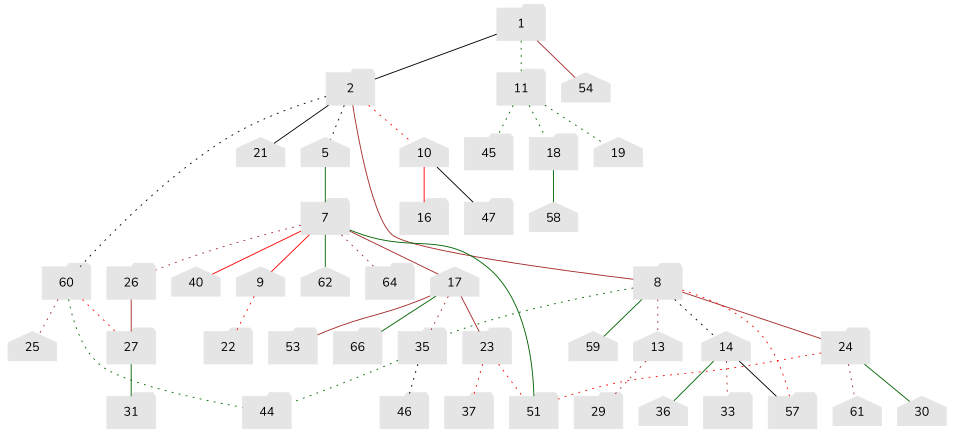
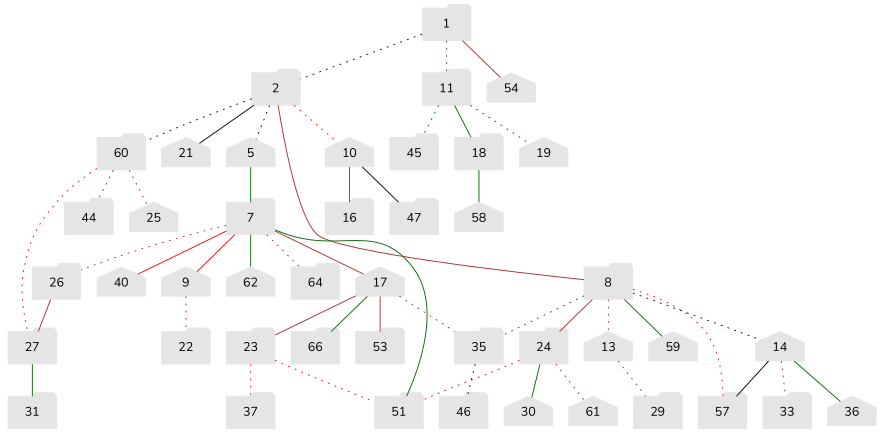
edge "1" -- "2": style solid -> dotted
edge "11" -- "18": style dotted -> solid
edge "35" -- "44": removed
